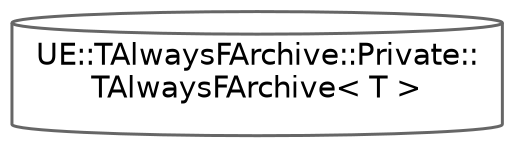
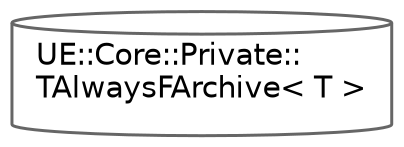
node "UE::TAlwaysFArchive::Private:: TAlwaysFArchive< T >": label "UE::TAlwaysFArchive::Private:: TAlwaysFArchive< T >" -> "UE::Core::Private:: TAlwaysFArchive< T >"
